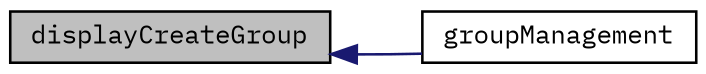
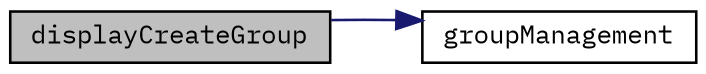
edge "groupManagement" -> "displayCreateGroup": reversed
